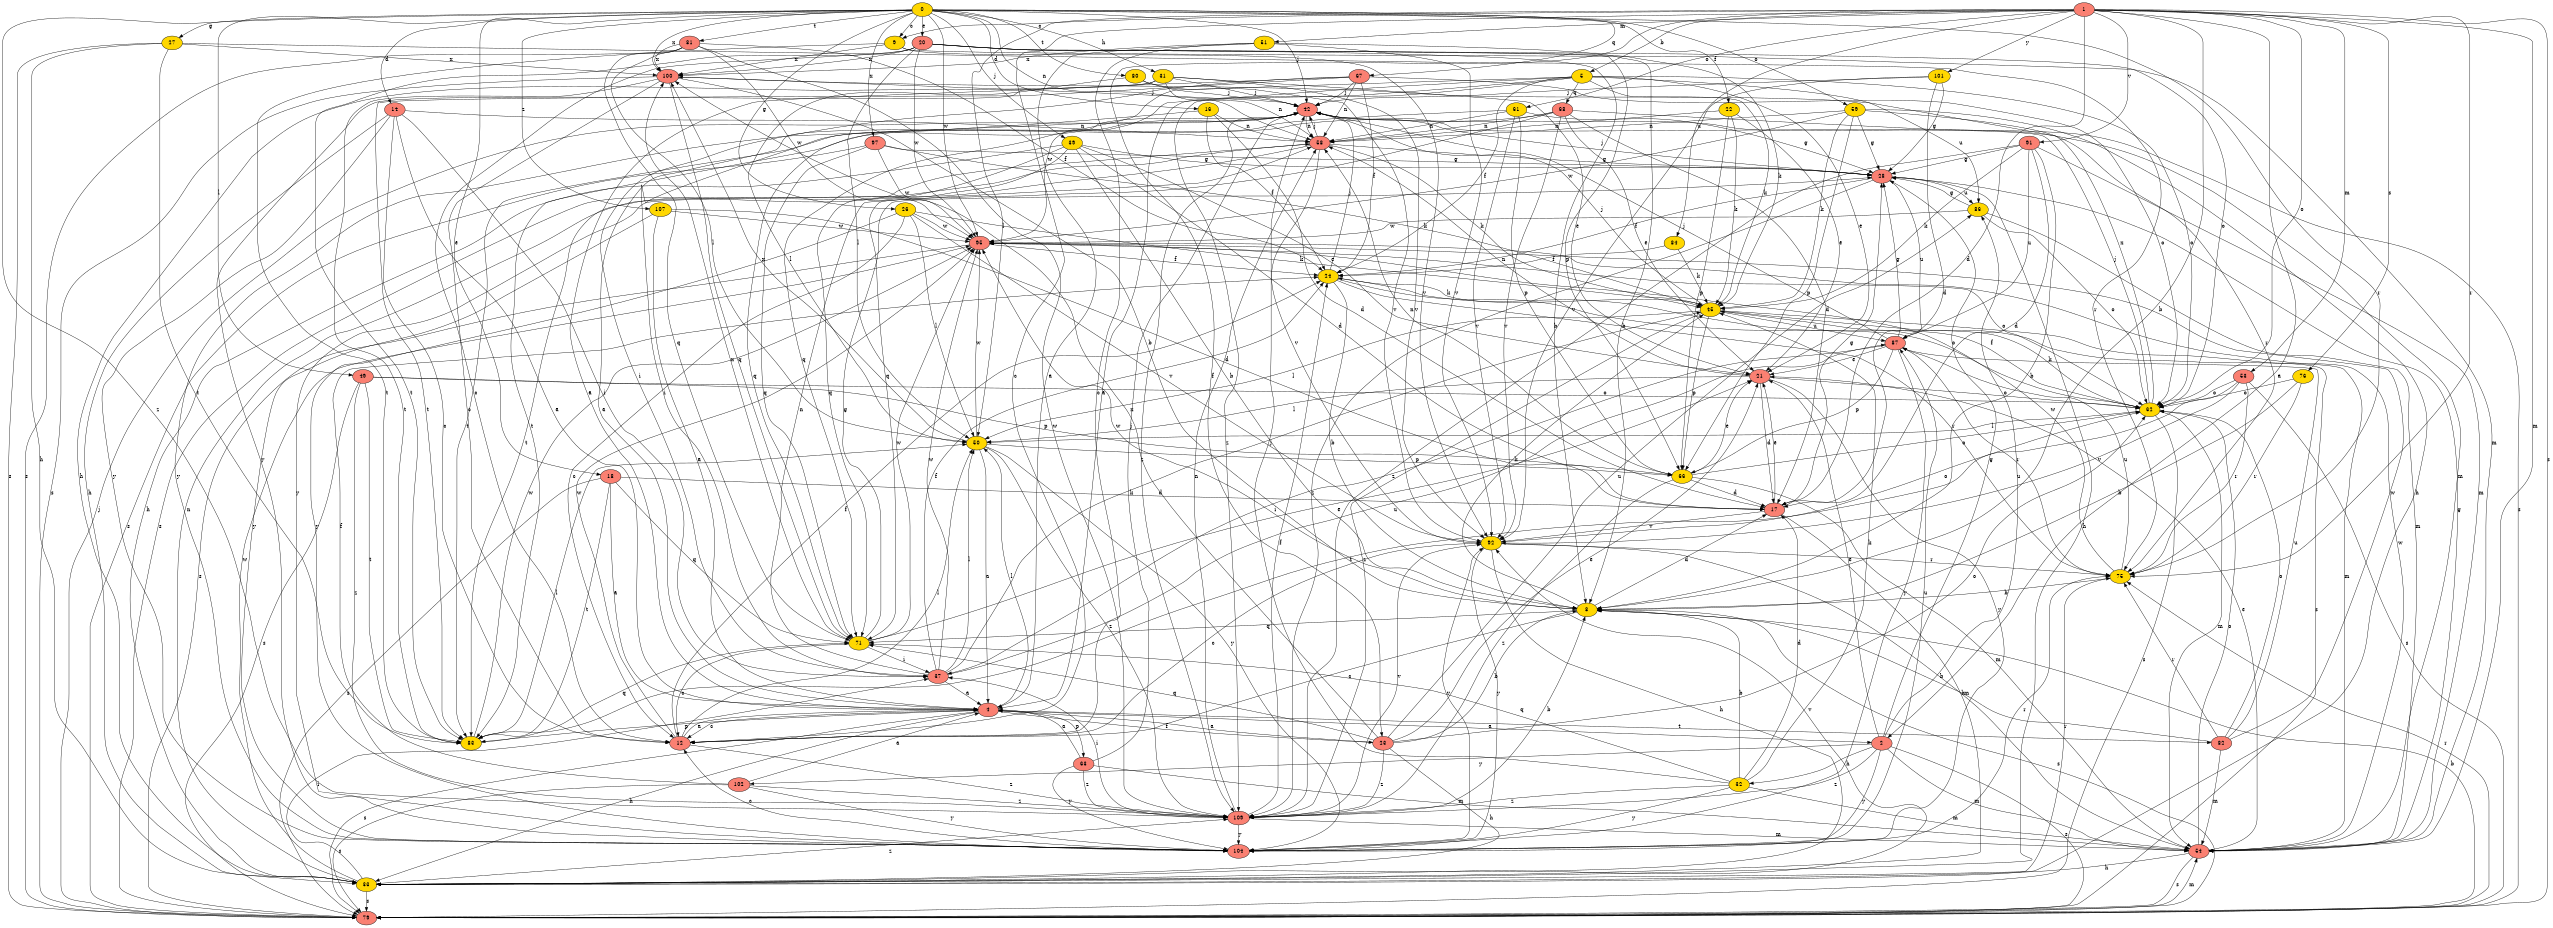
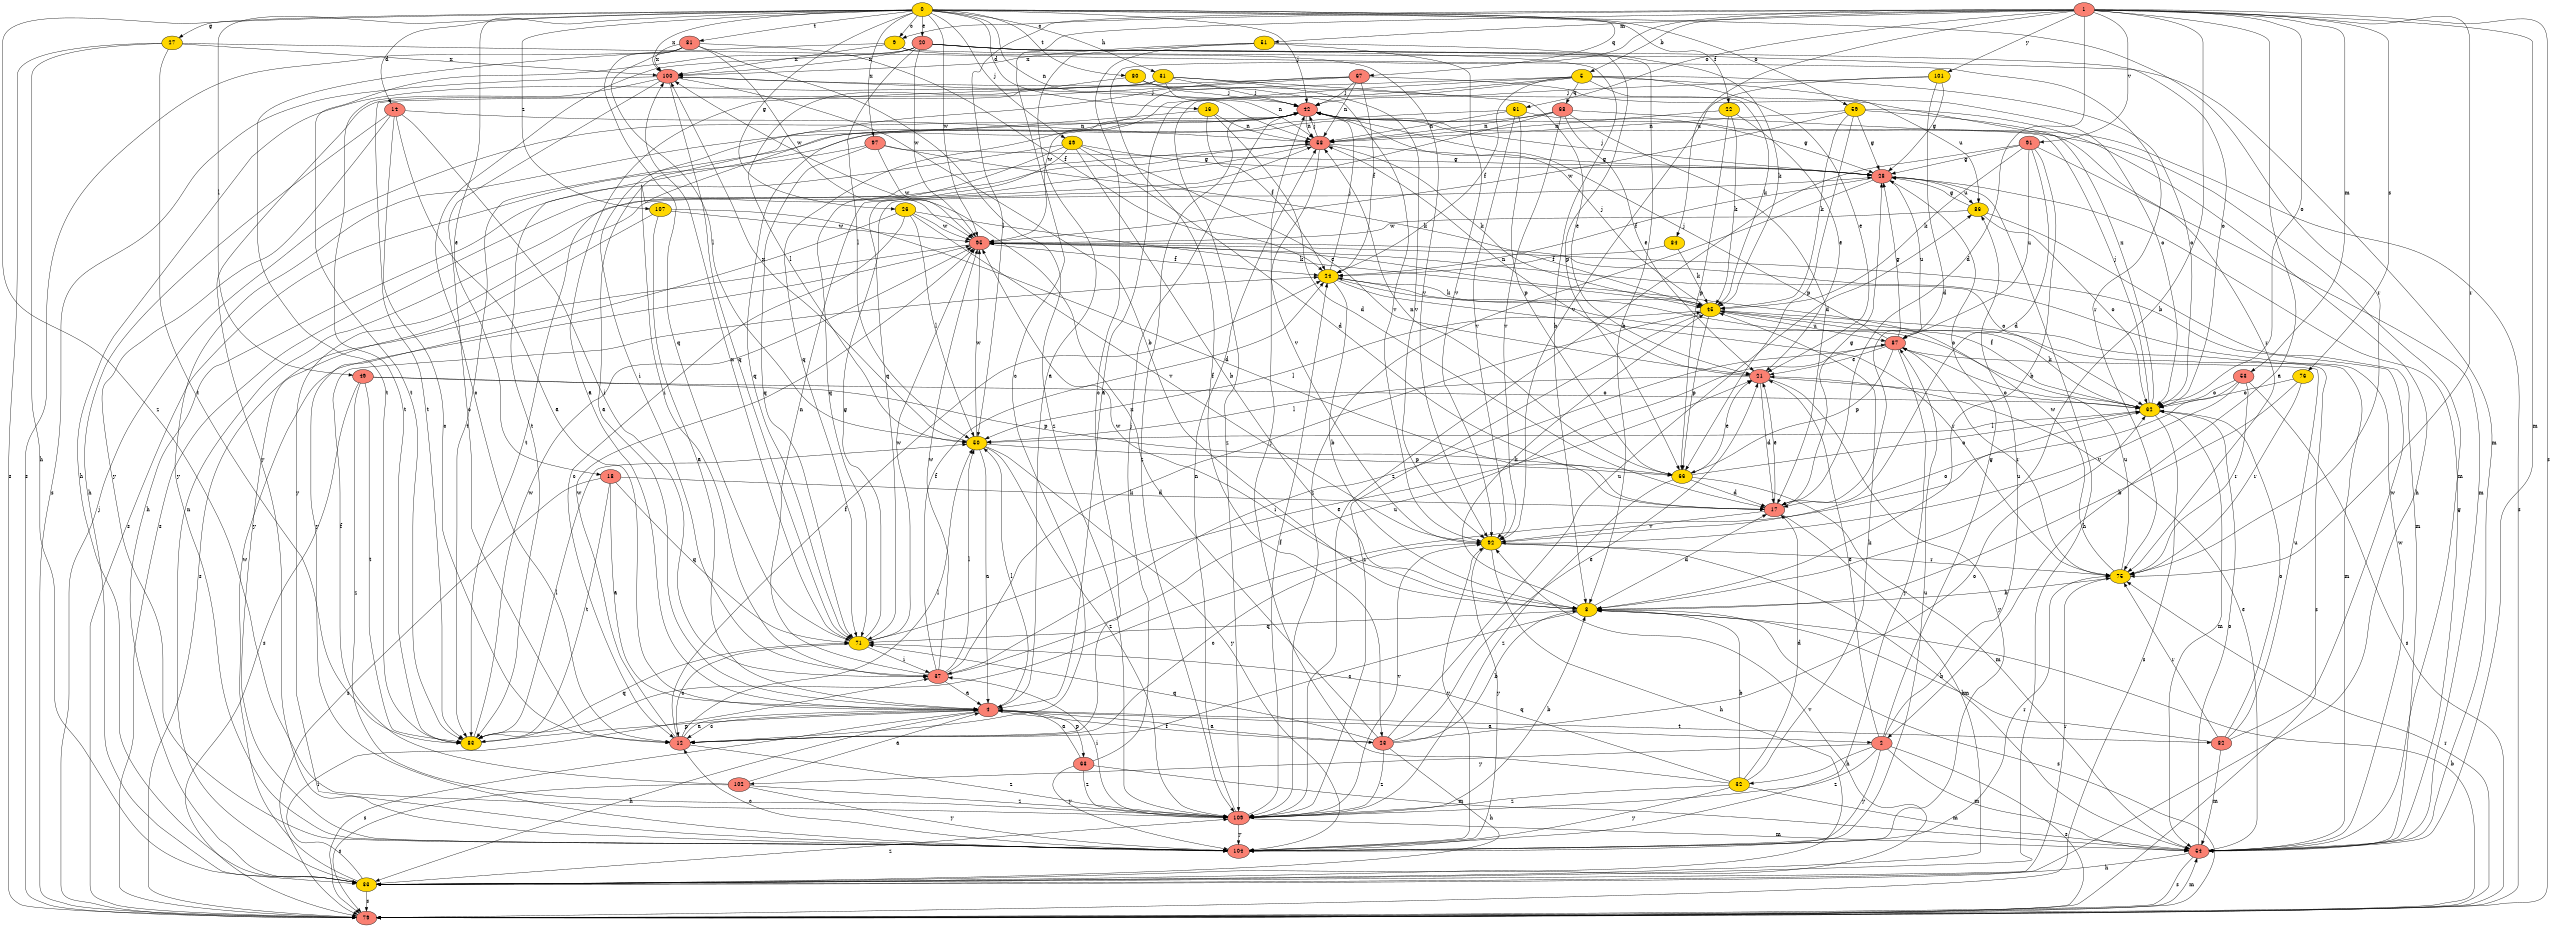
edge "81" -> "109": label "w" -> "z"
